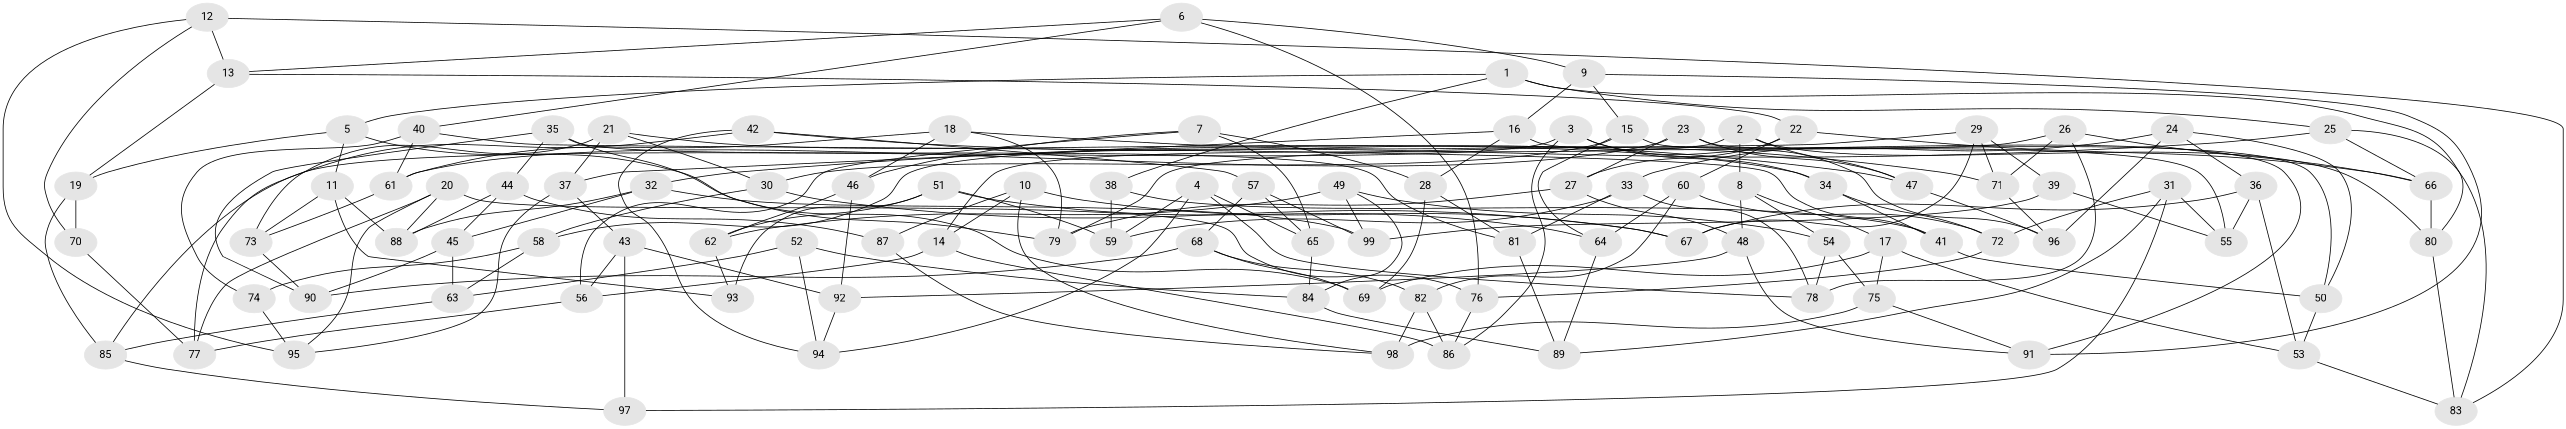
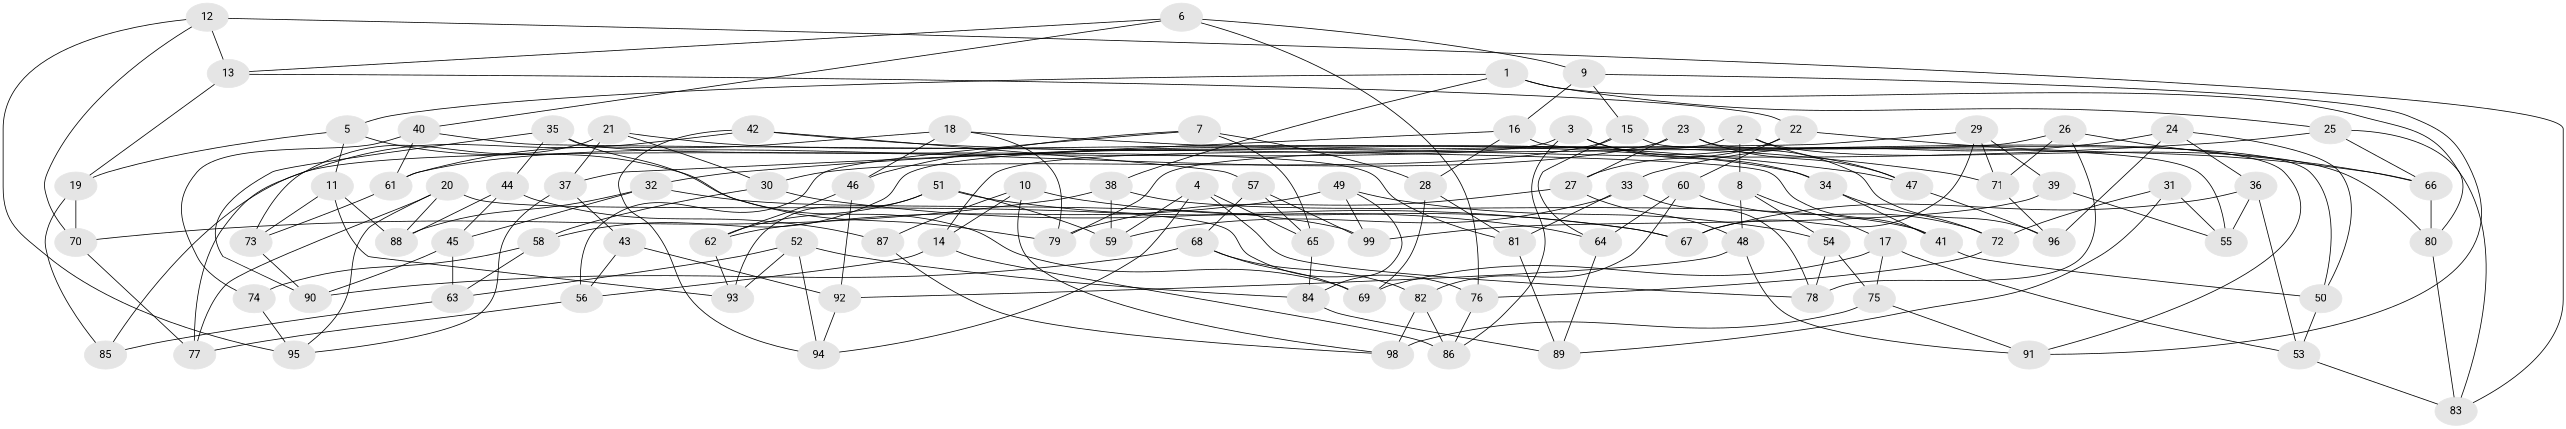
edge "38" -- "70": added
edge "52" -- "93": added
node "97": removed
